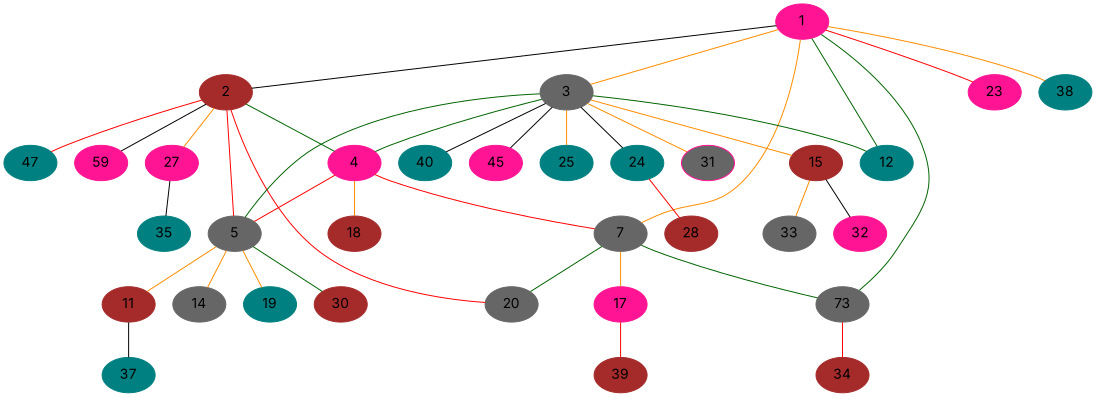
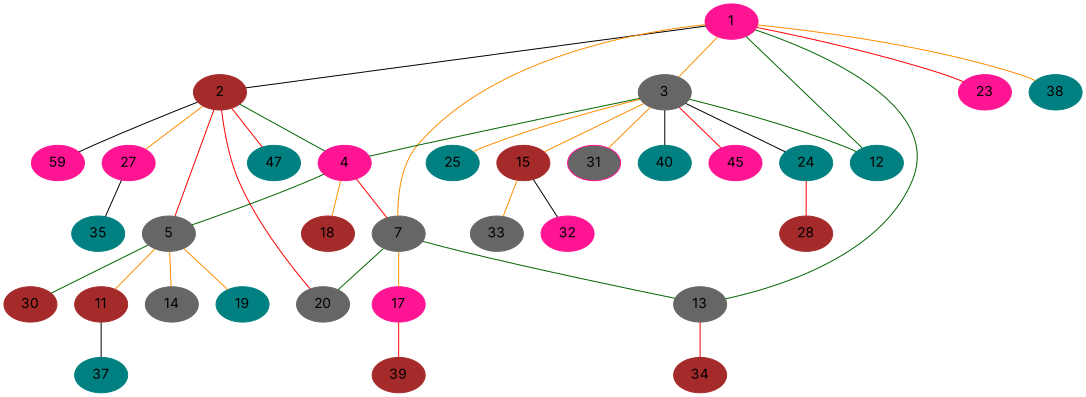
edge "3" -- "5": removed
edge "3" -- "45": color black -> red
edge "4" -- "5": color red -> darkgreen
node "73": label "73" -> "13"
